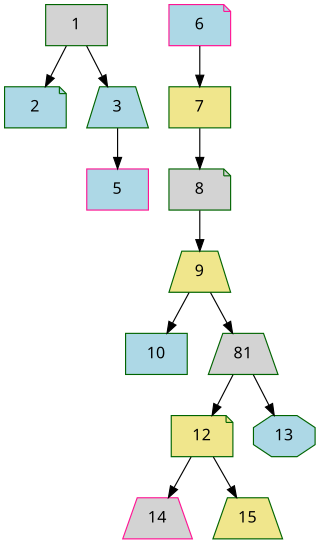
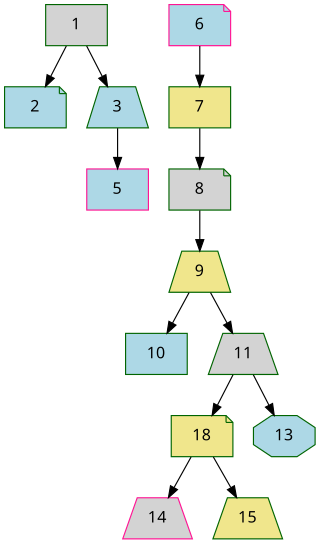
node "81": label "81" -> "11"
node "12": label "12" -> "18"
